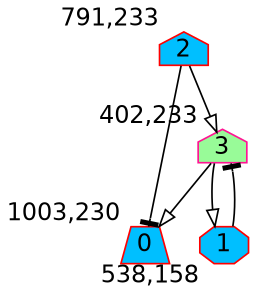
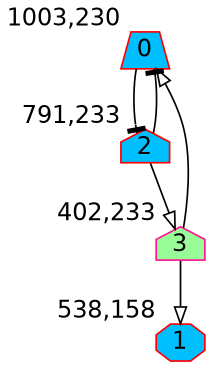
edge "0 1003,230" -> "2 791,233": added
edge "1 538,158" -> "3 402,233": removed
